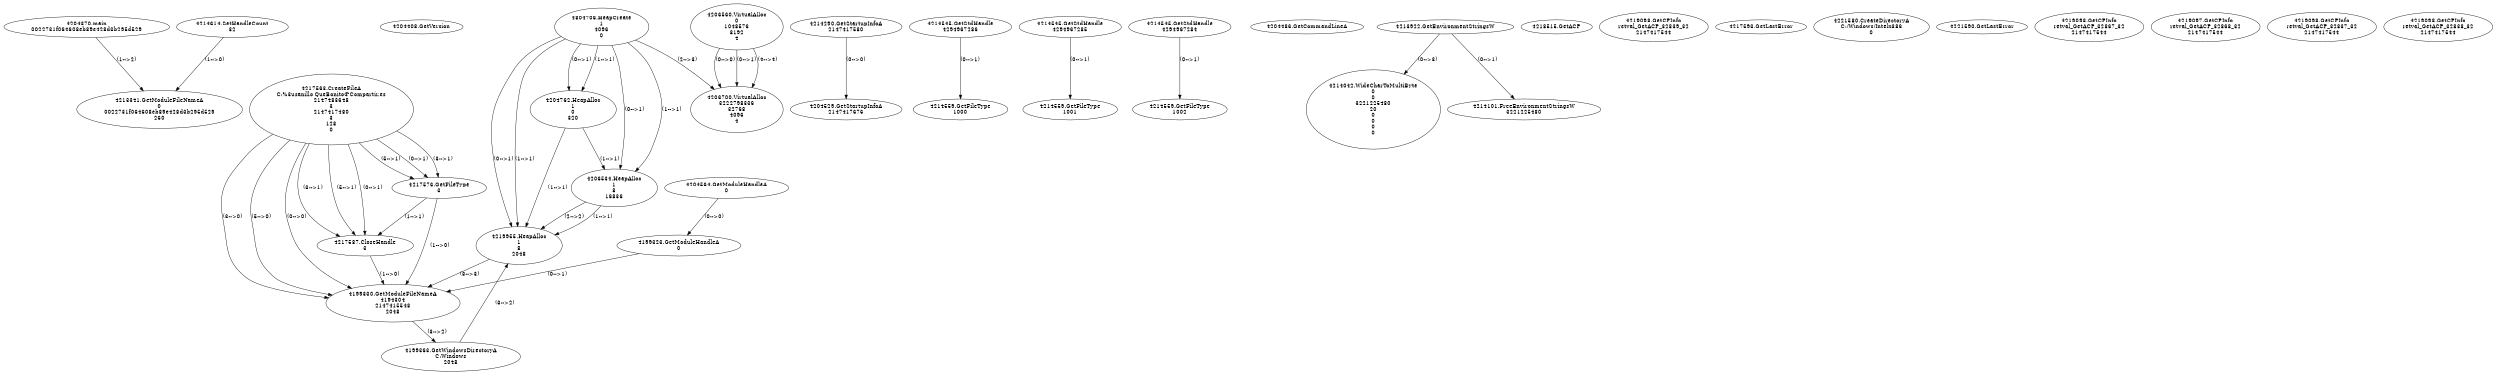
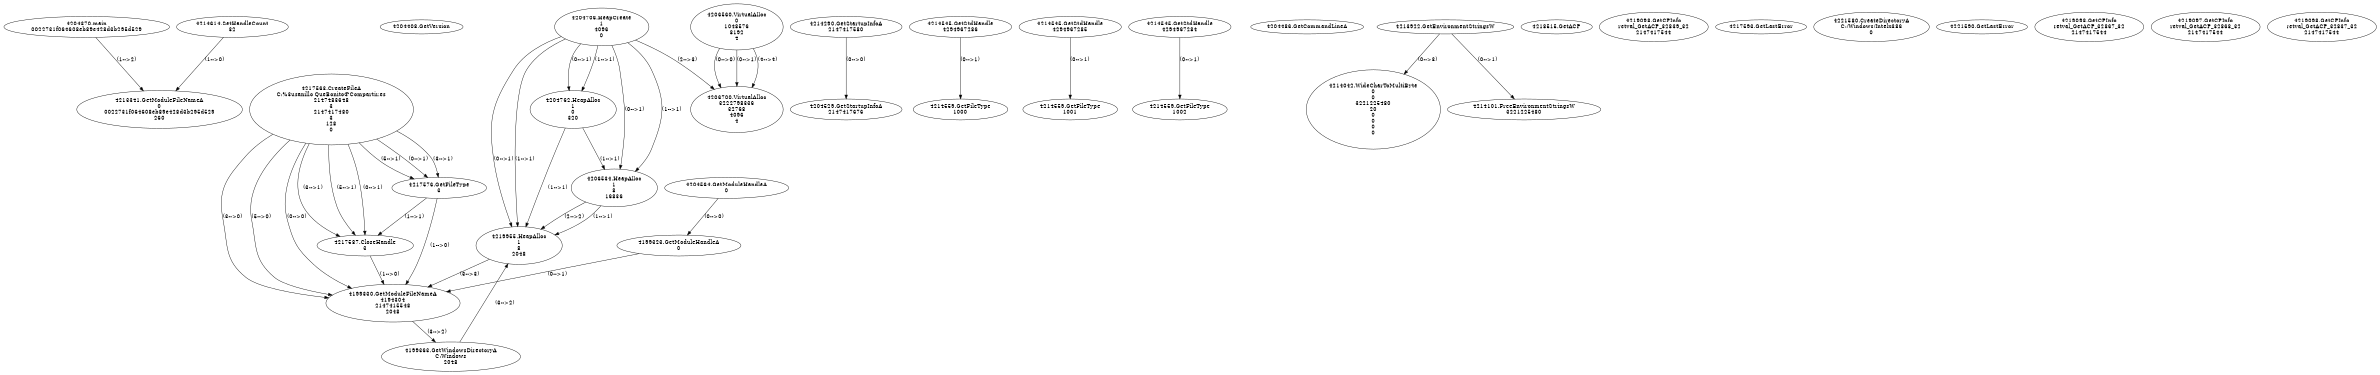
node "4804706.HeapCreate 1 4096 0": label "4804706.HeapCreate 1 4096 0" -> "4204706.HeapCreate 1 4096 0"
node "4219098.GetCPInfo retval_GetACP_32838_32 2147417544": removed
